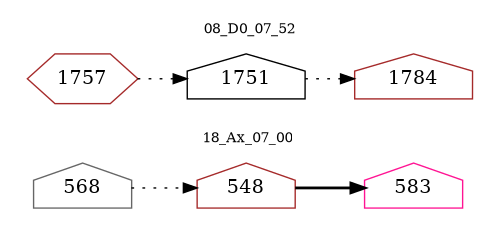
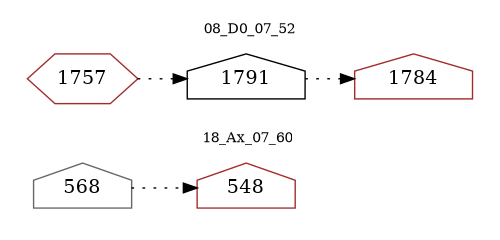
node "1751": label "1751" -> "1791"
cluster "18_Ax_07_00": label "18_Ax_07_00" -> "18_Ax_07_60"
node "583": removed
